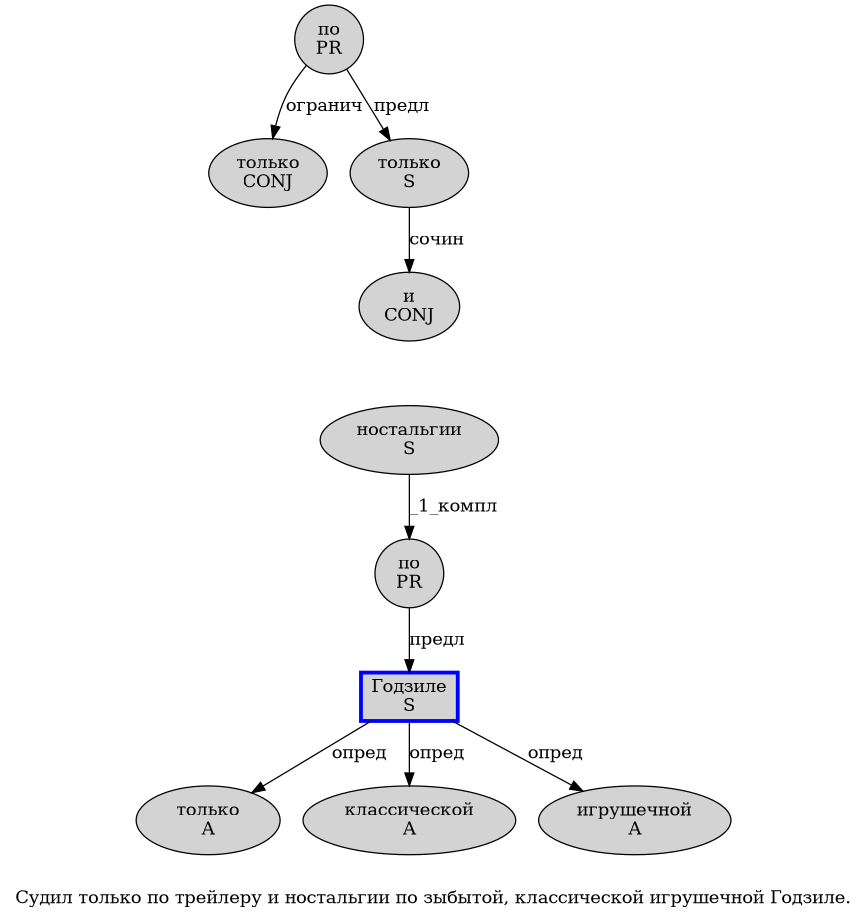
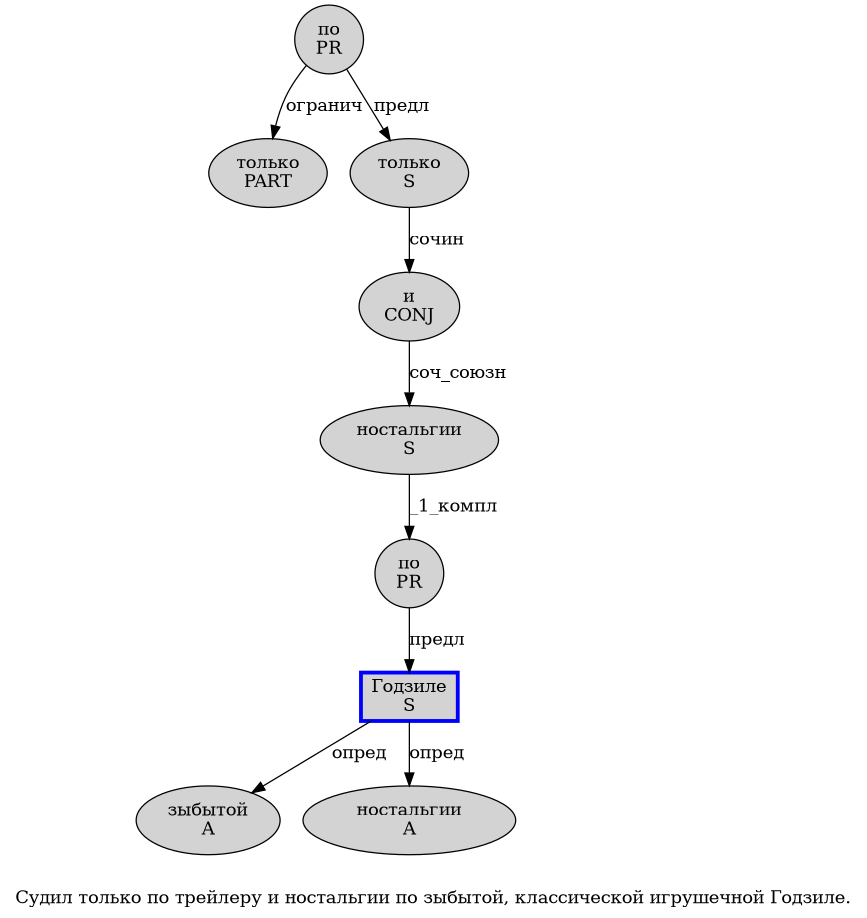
node "только CONJ": label "только CONJ" -> "только PART"
edge "и CONJ" -> "ностальгии S": added, label "соч_союзн"
node "только A": label "только A" -> "зыбытой A"
node "классической A": label "классической A" -> "ностальгии A"
node "игрушечной A": removed
